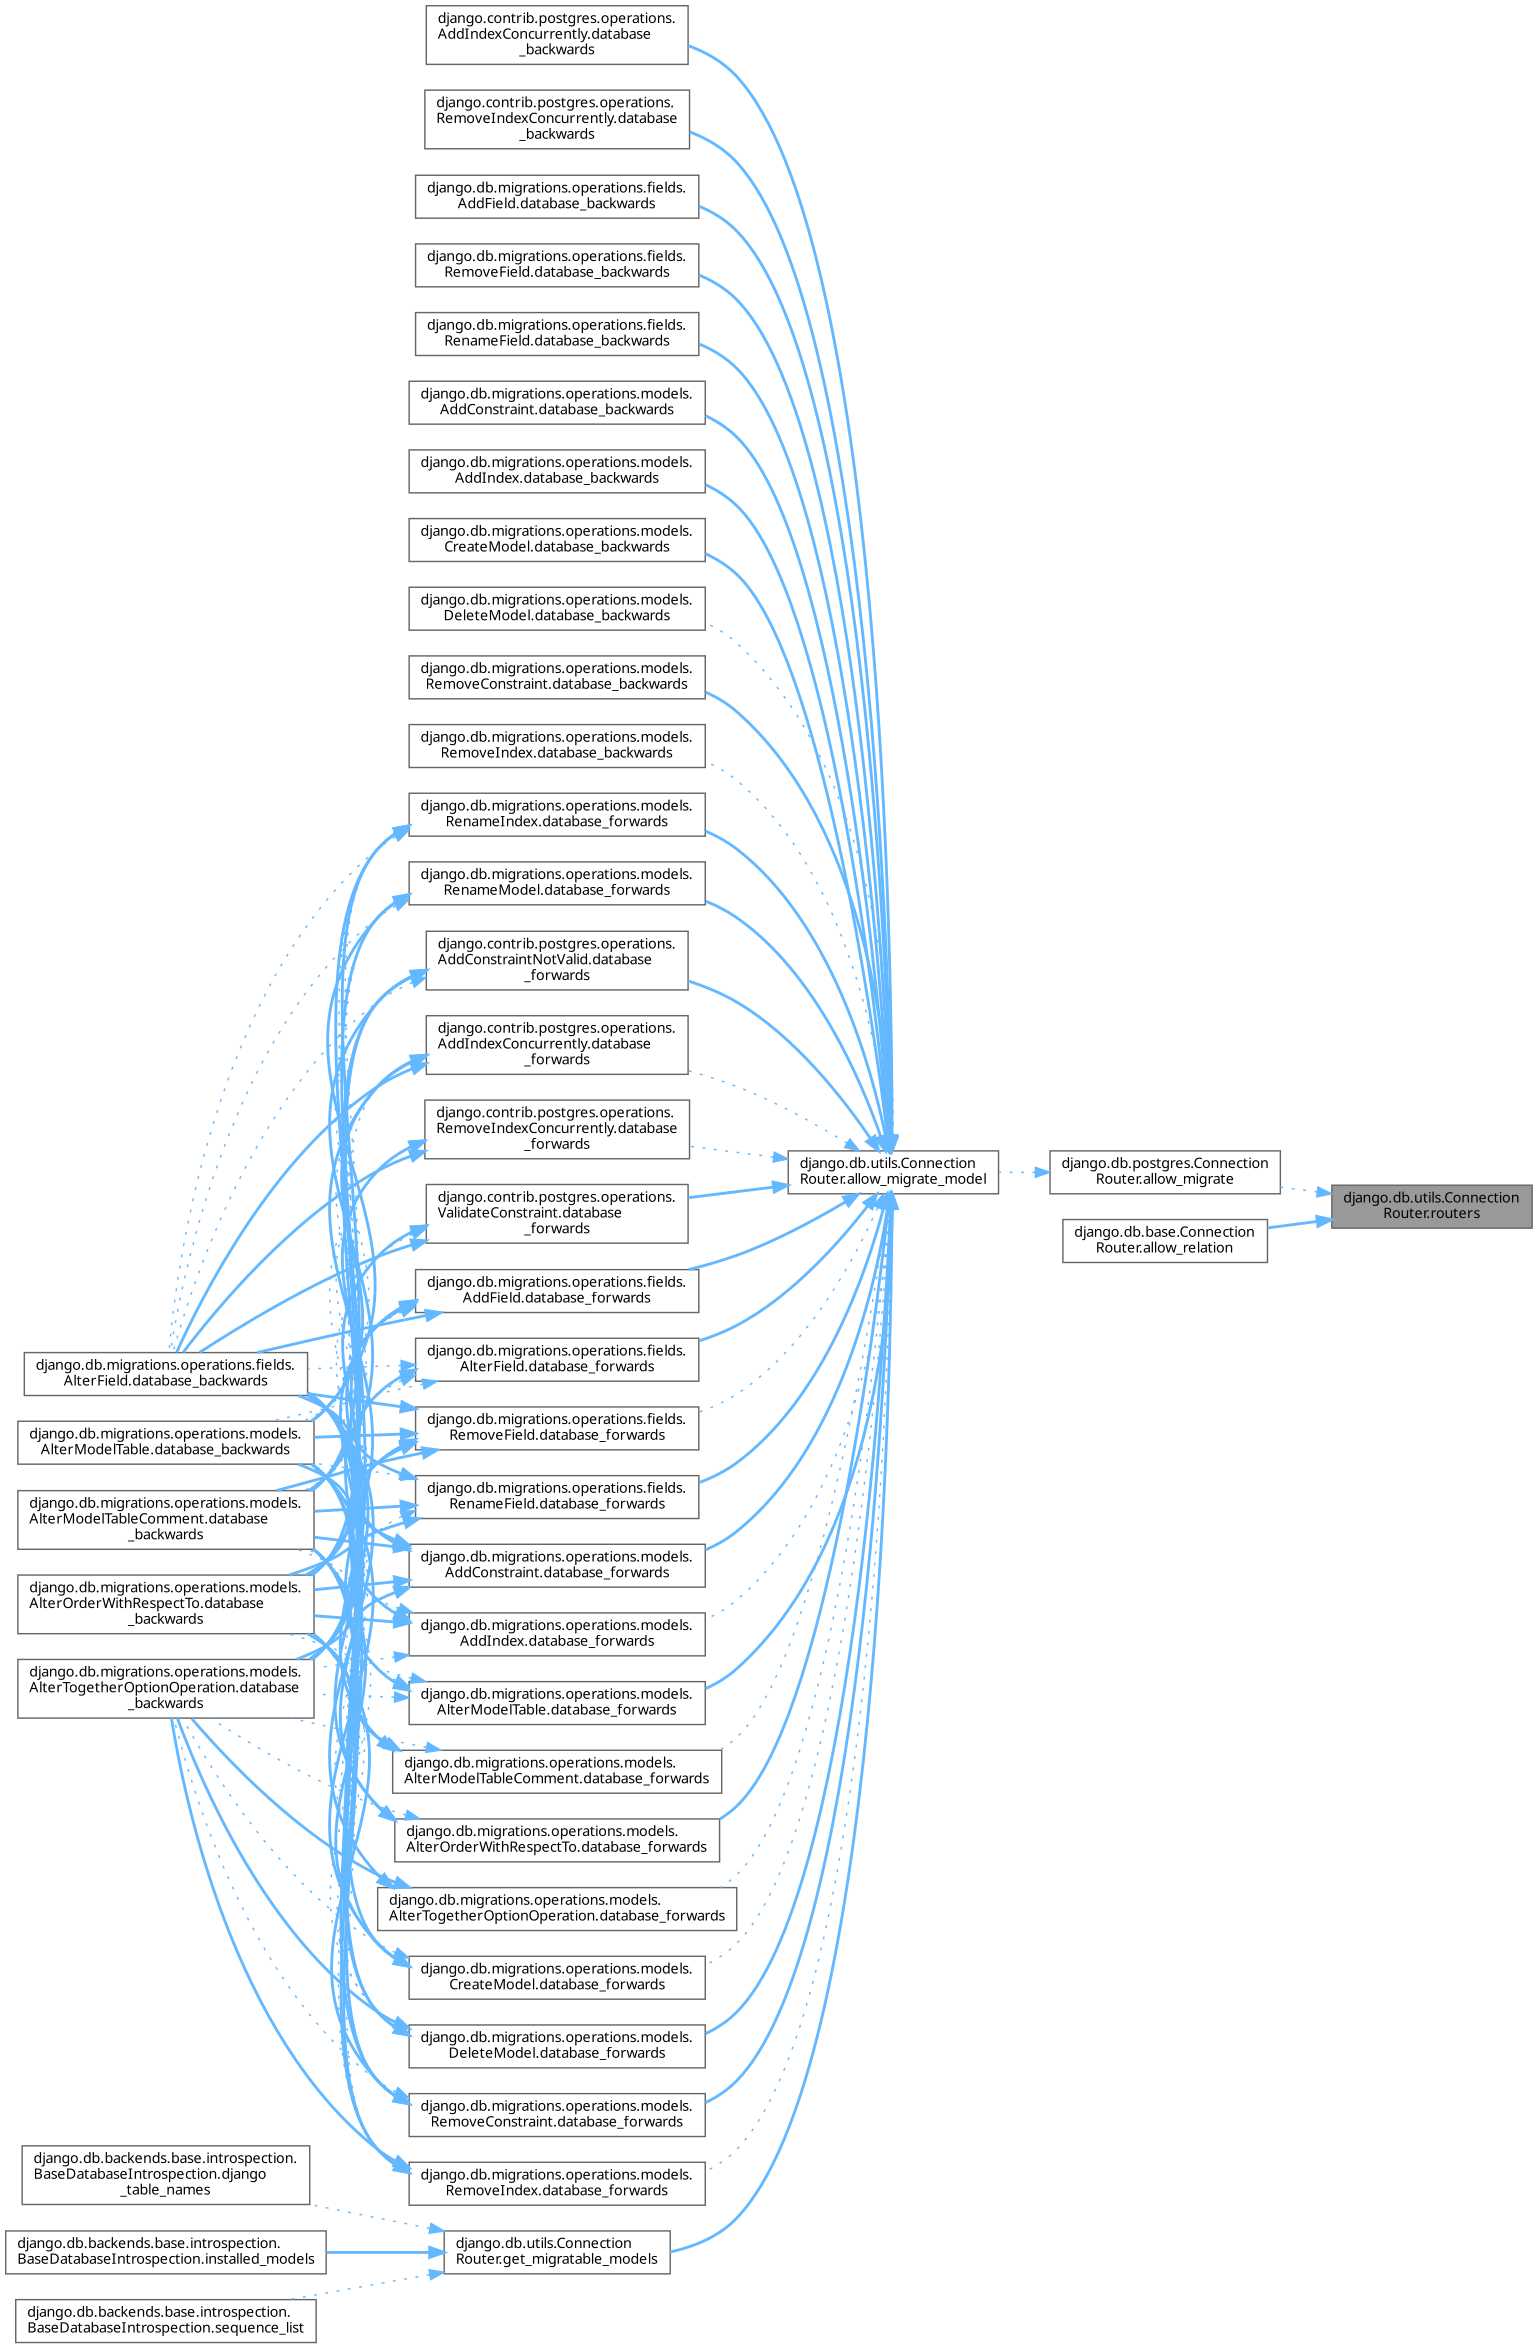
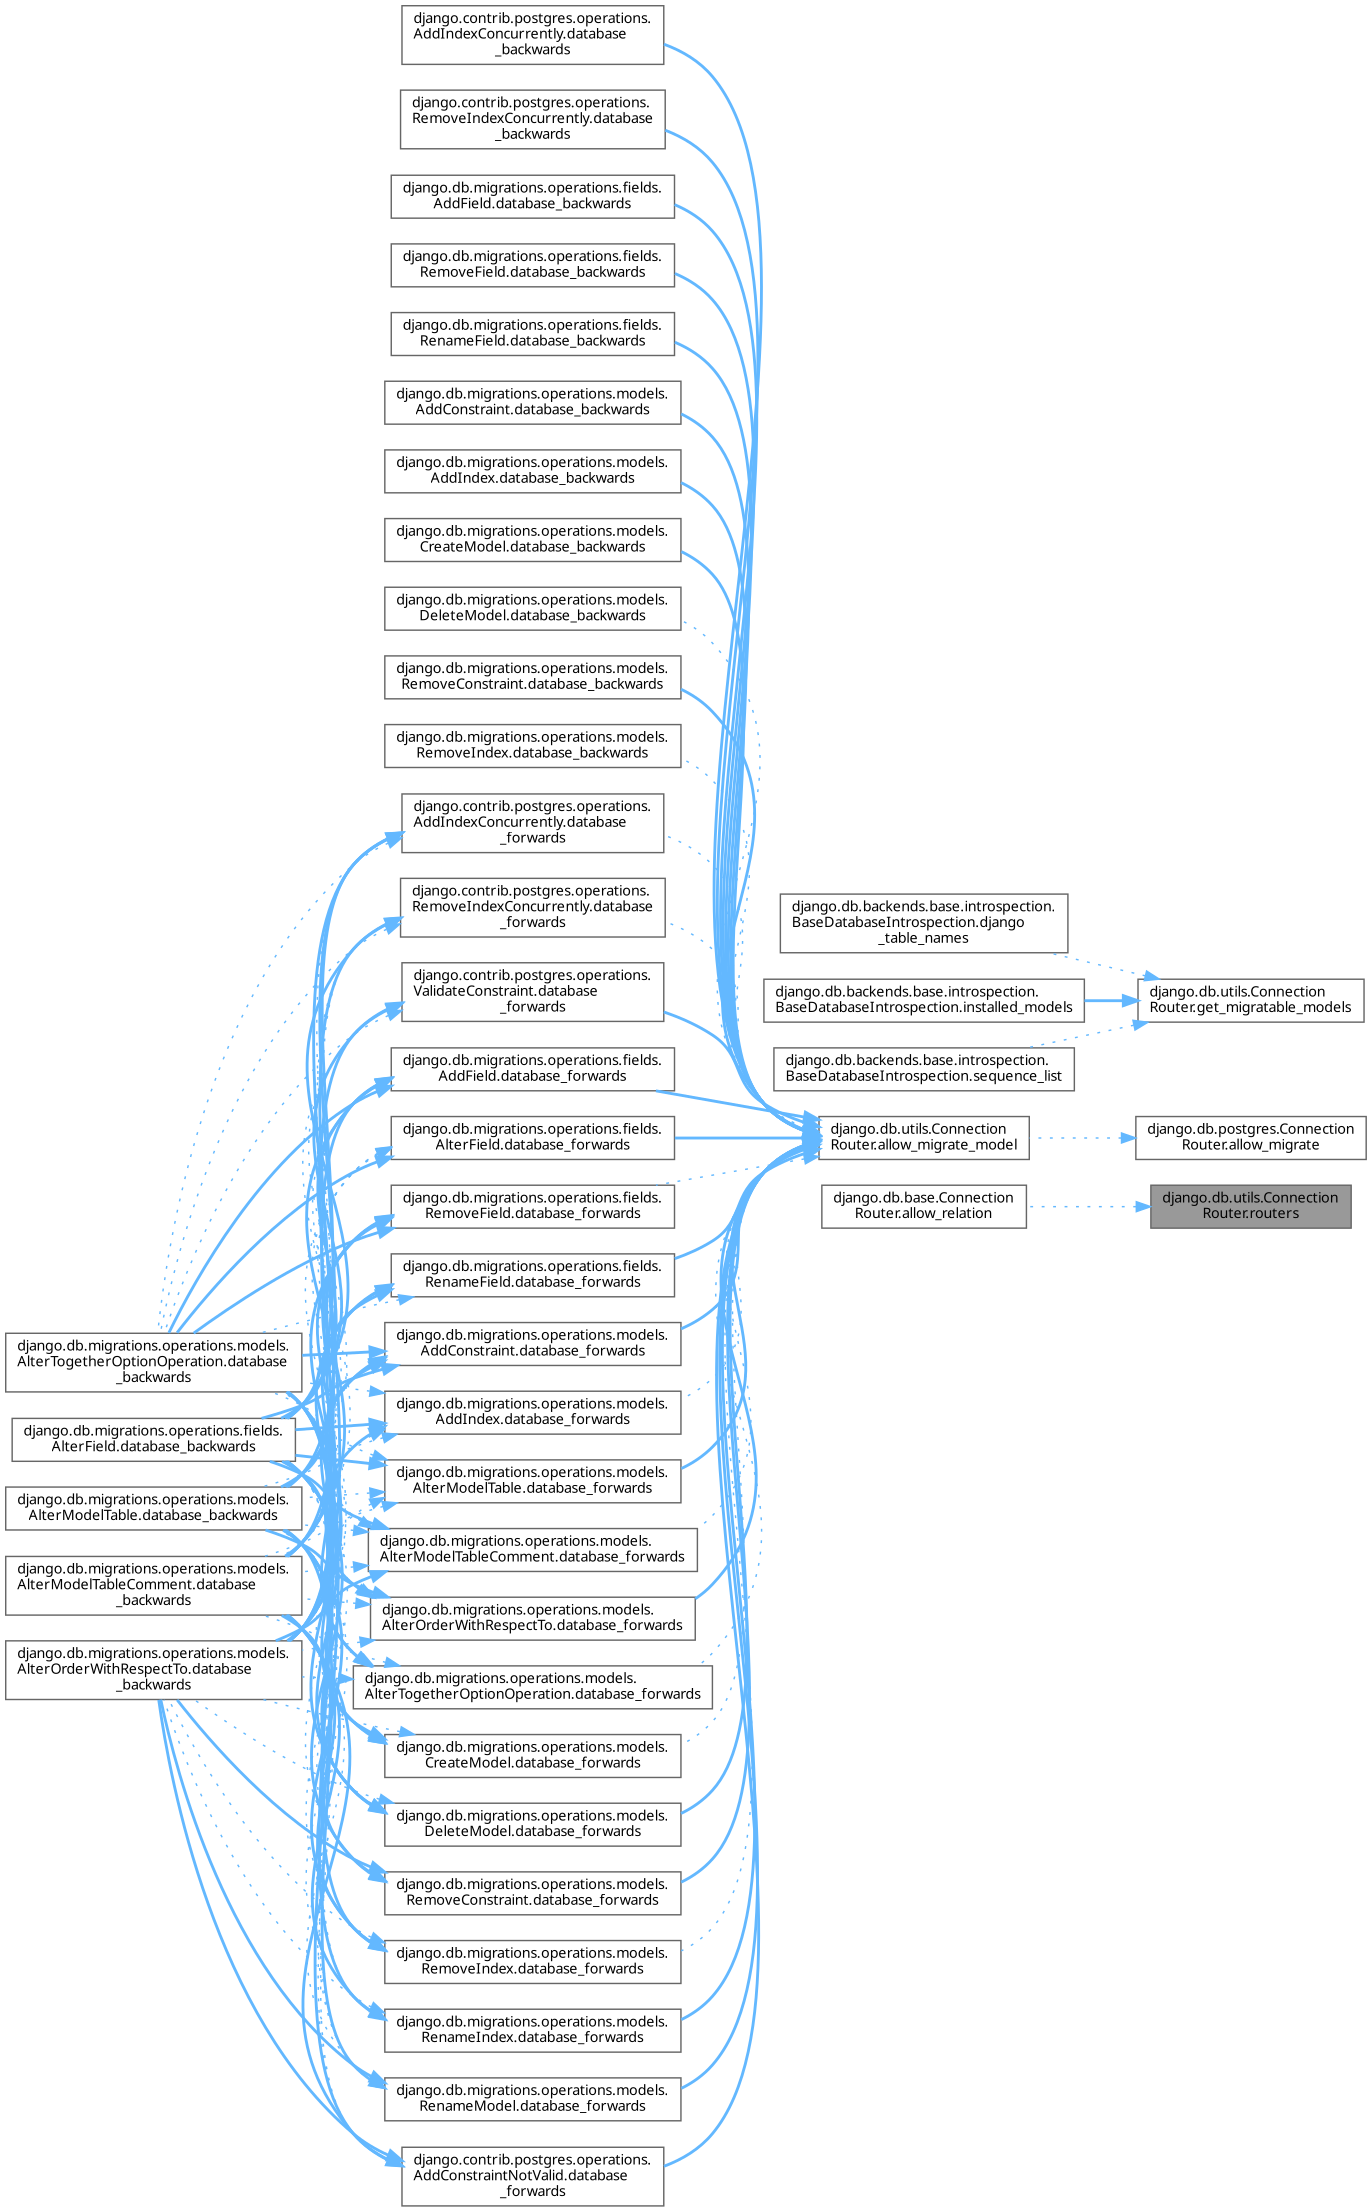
edge "django.db.postgres.Connection Router.allow_migrate" -> "django.db.utils.Connection Router.routers": removed
edge "django.db.base.Connection Router.allow_relation" -> "django.db.utils.Connection Router.routers": style bold -> dotted
edge "django.db.utils.Connection Router.get_migratable_models" -> "django.db.utils.Connection Router.allow_migrate_model": removed
